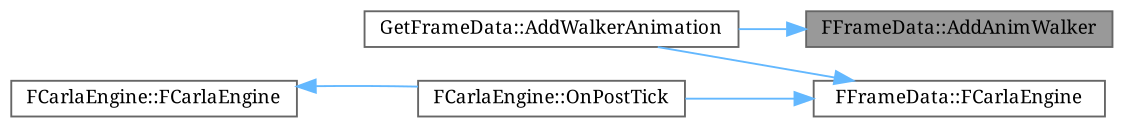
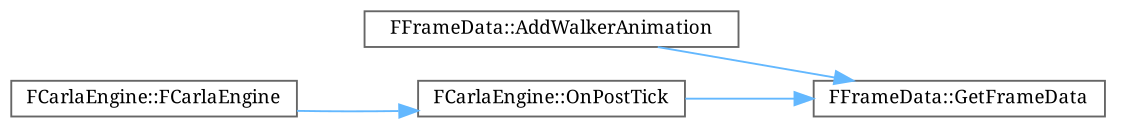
node "GetFrameData::AddWalkerAnimation": label "GetFrameData::AddWalkerAnimation" -> "FFrameData::AddWalkerAnimation"
node "FFrameData::AddAnimWalker": removed
edge "FCarlaEngine::OnPostTick" -> "FCarlaEngine::FCarlaEngine": reversed
node "FFrameData::FCarlaEngine": label "FFrameData::FCarlaEngine" -> "FFrameData::GetFrameData"
